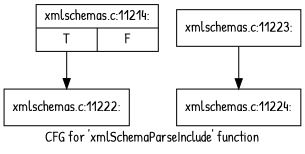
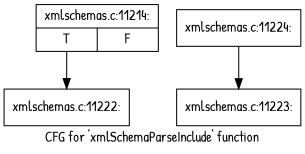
edge "xmlschemas.c:11223:" -> "xmlschemas.c:11224:": reversed
